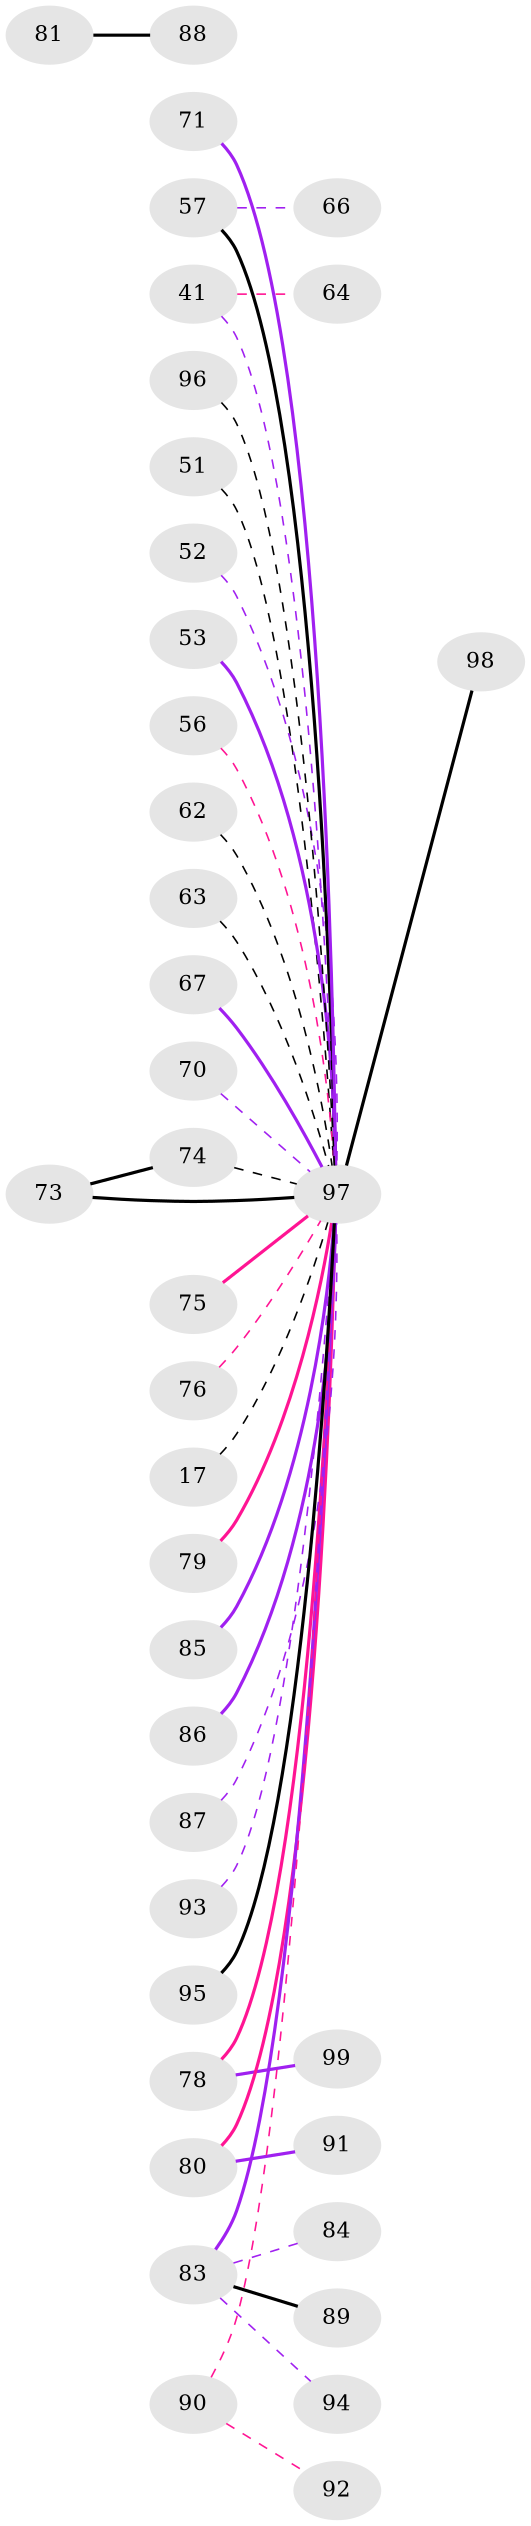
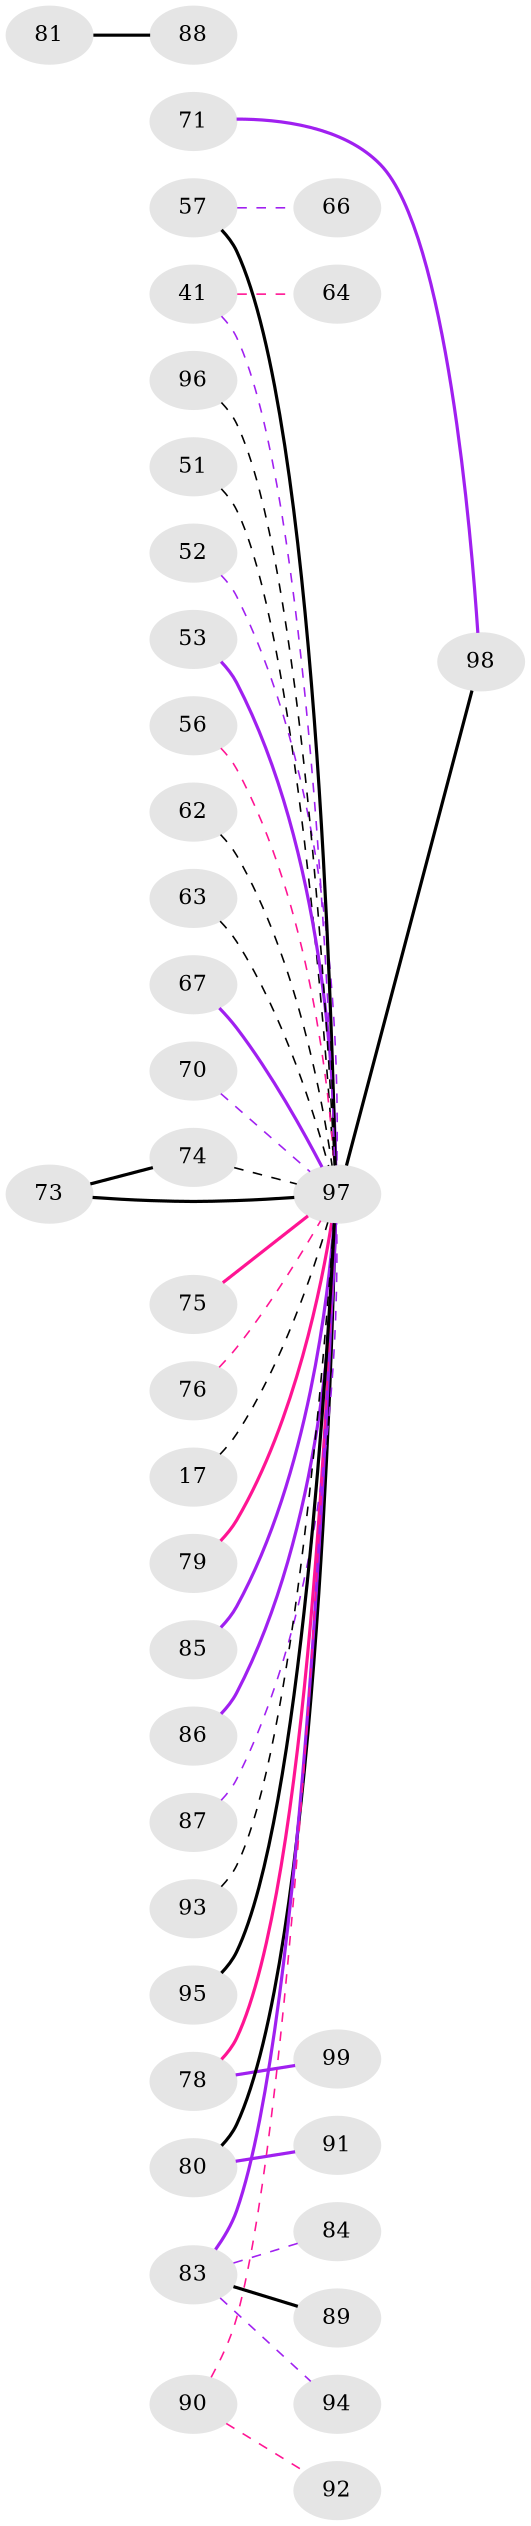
edge "71" -- "97": now "71" -- "98"
edge "97" -- "80": color deeppink -> black
edge "97" -- "93": color purple -> black
